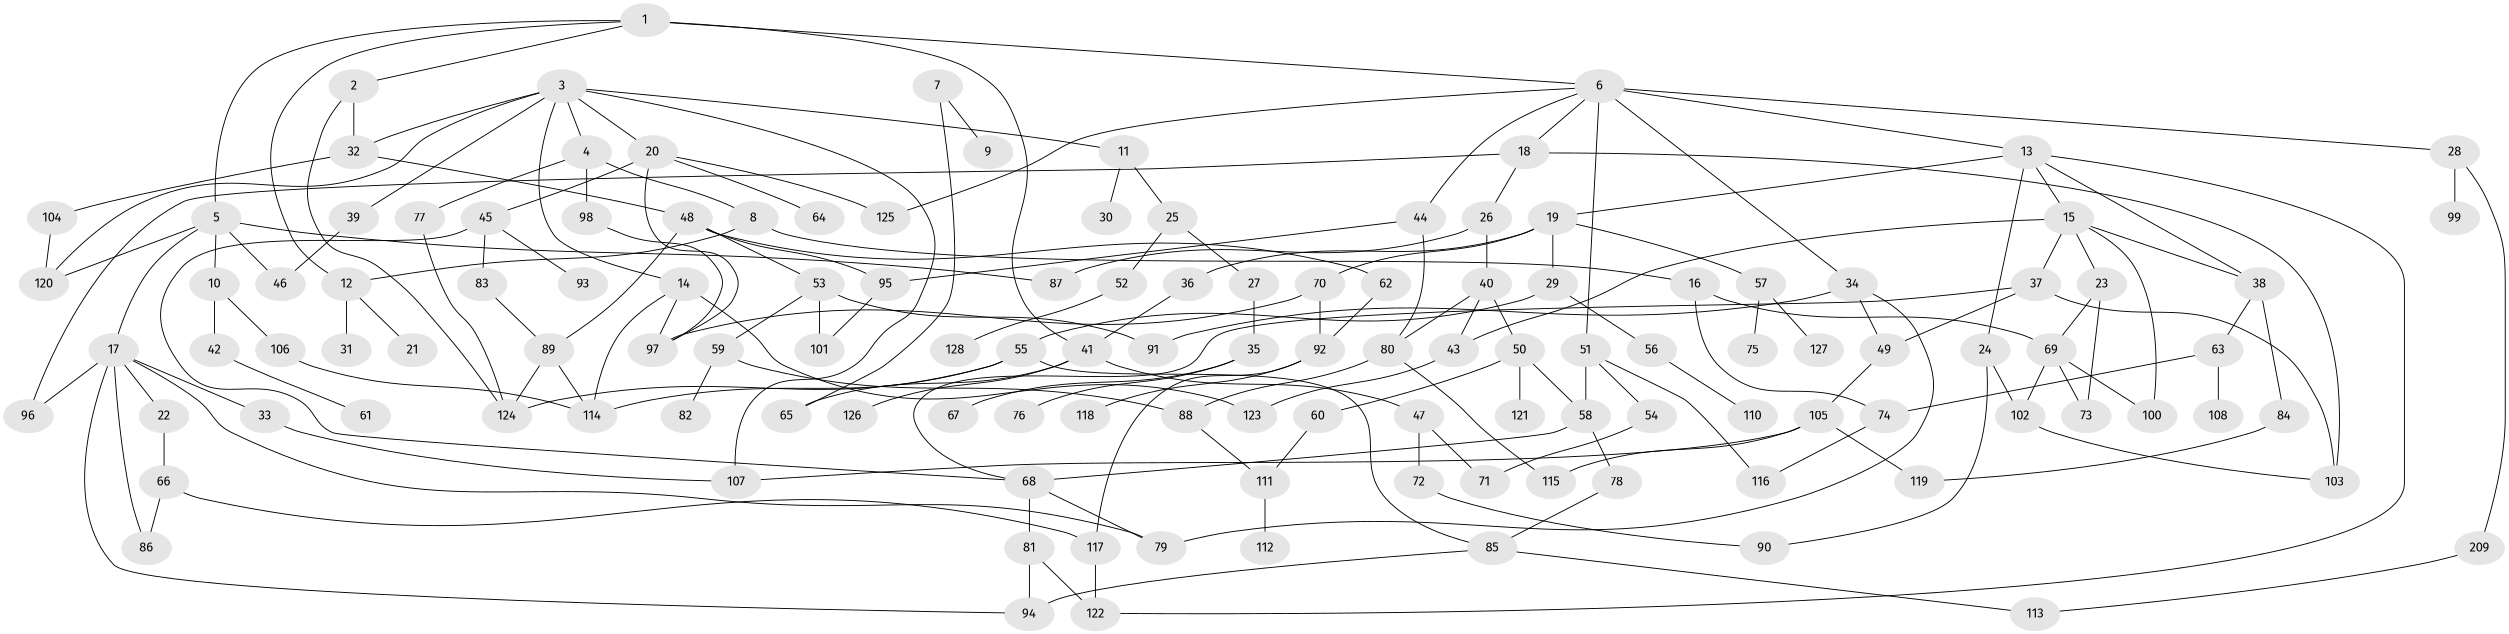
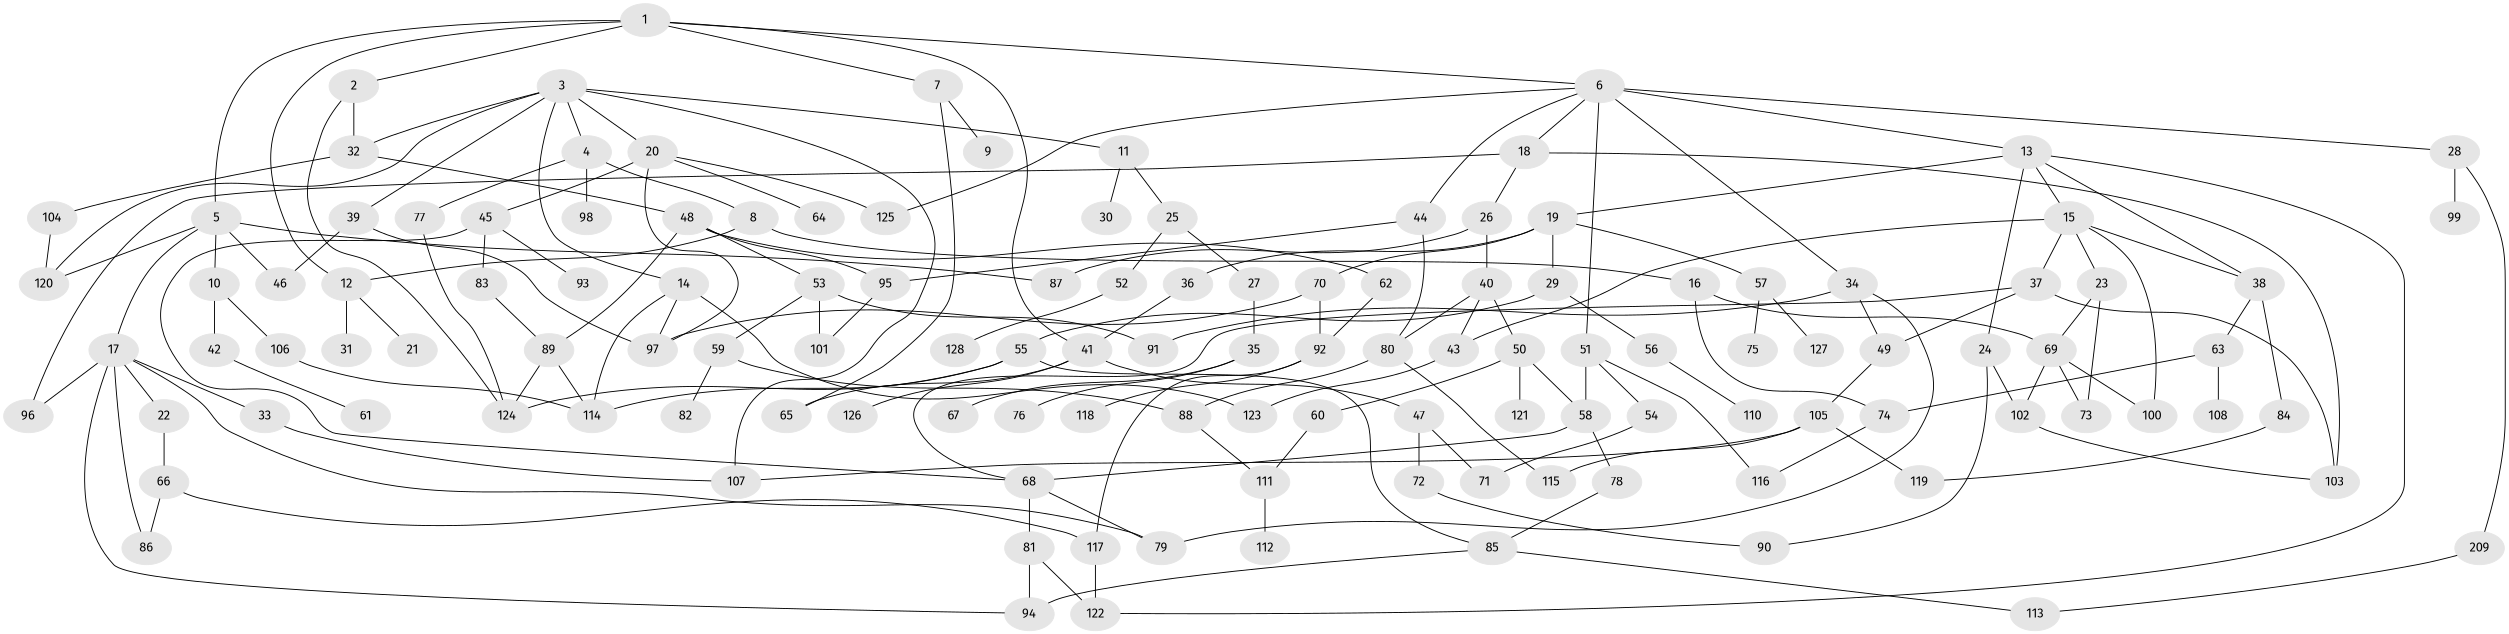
edge "1" -- "7": added
edge "98" -- "97": now "39" -- "97"
